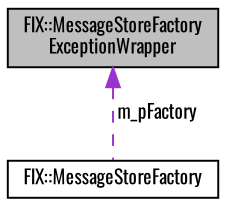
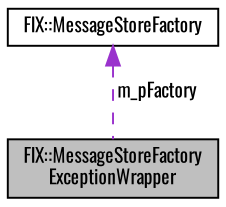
edge "FIX::MessageStoreFactory" -> "FIX::MessageStoreFactory ExceptionWrapper": reversed
